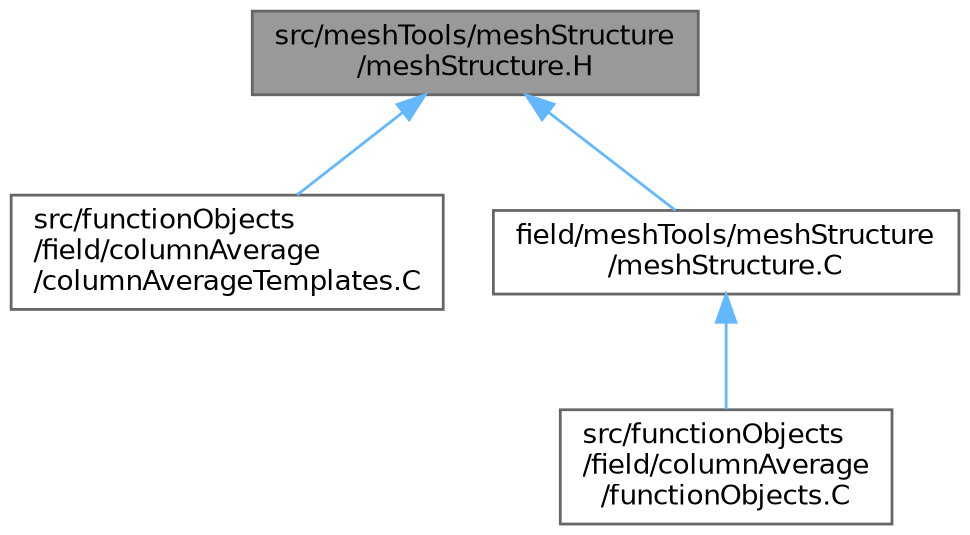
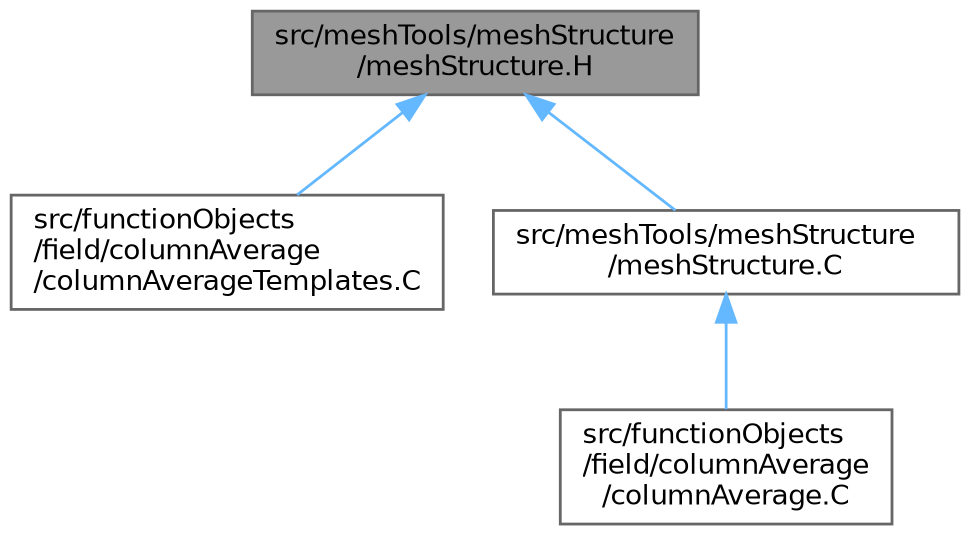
node "field/meshTools/meshStructure /meshStructure.C": label "field/meshTools/meshStructure /meshStructure.C" -> "src/meshTools/meshStructure /meshStructure.C"
node "src/functionObjects /field/columnAverage /functionObjects.C": label "src/functionObjects /field/columnAverage /functionObjects.C" -> "src/functionObjects /field/columnAverage /columnAverage.C"
